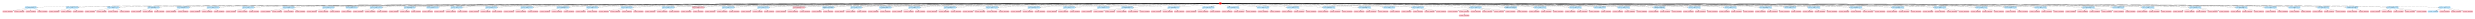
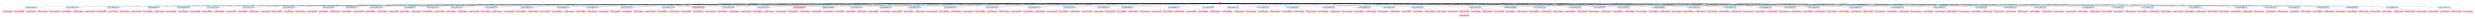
node "{'fileID': 276226398}": fillcolor lightskyblue1 -> lightpink
